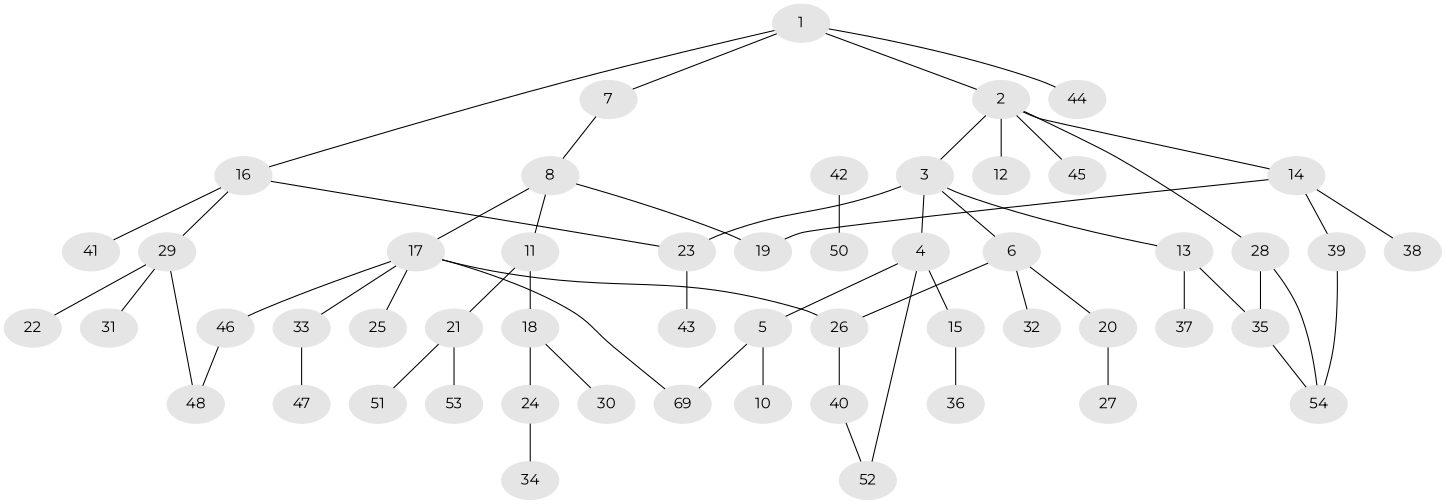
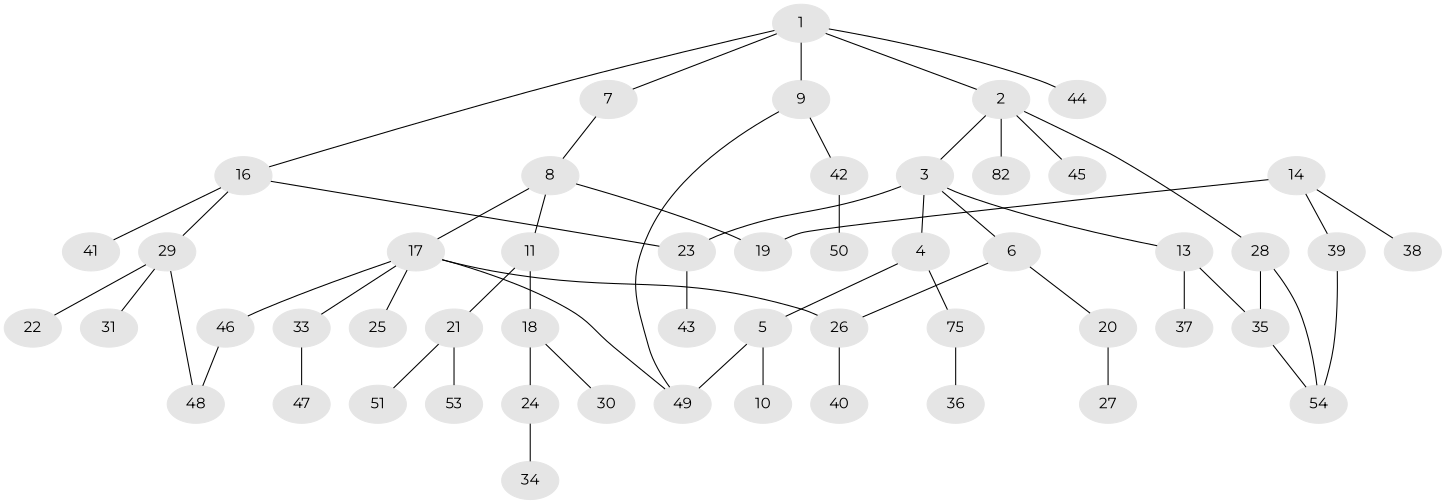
node "9": added
edge "2" -- "14": removed
node "12": label "12" -> "82"
node "15": label "15" -> "75"
node "32": removed
node "69": label "69" -> "49"
node "52": removed
